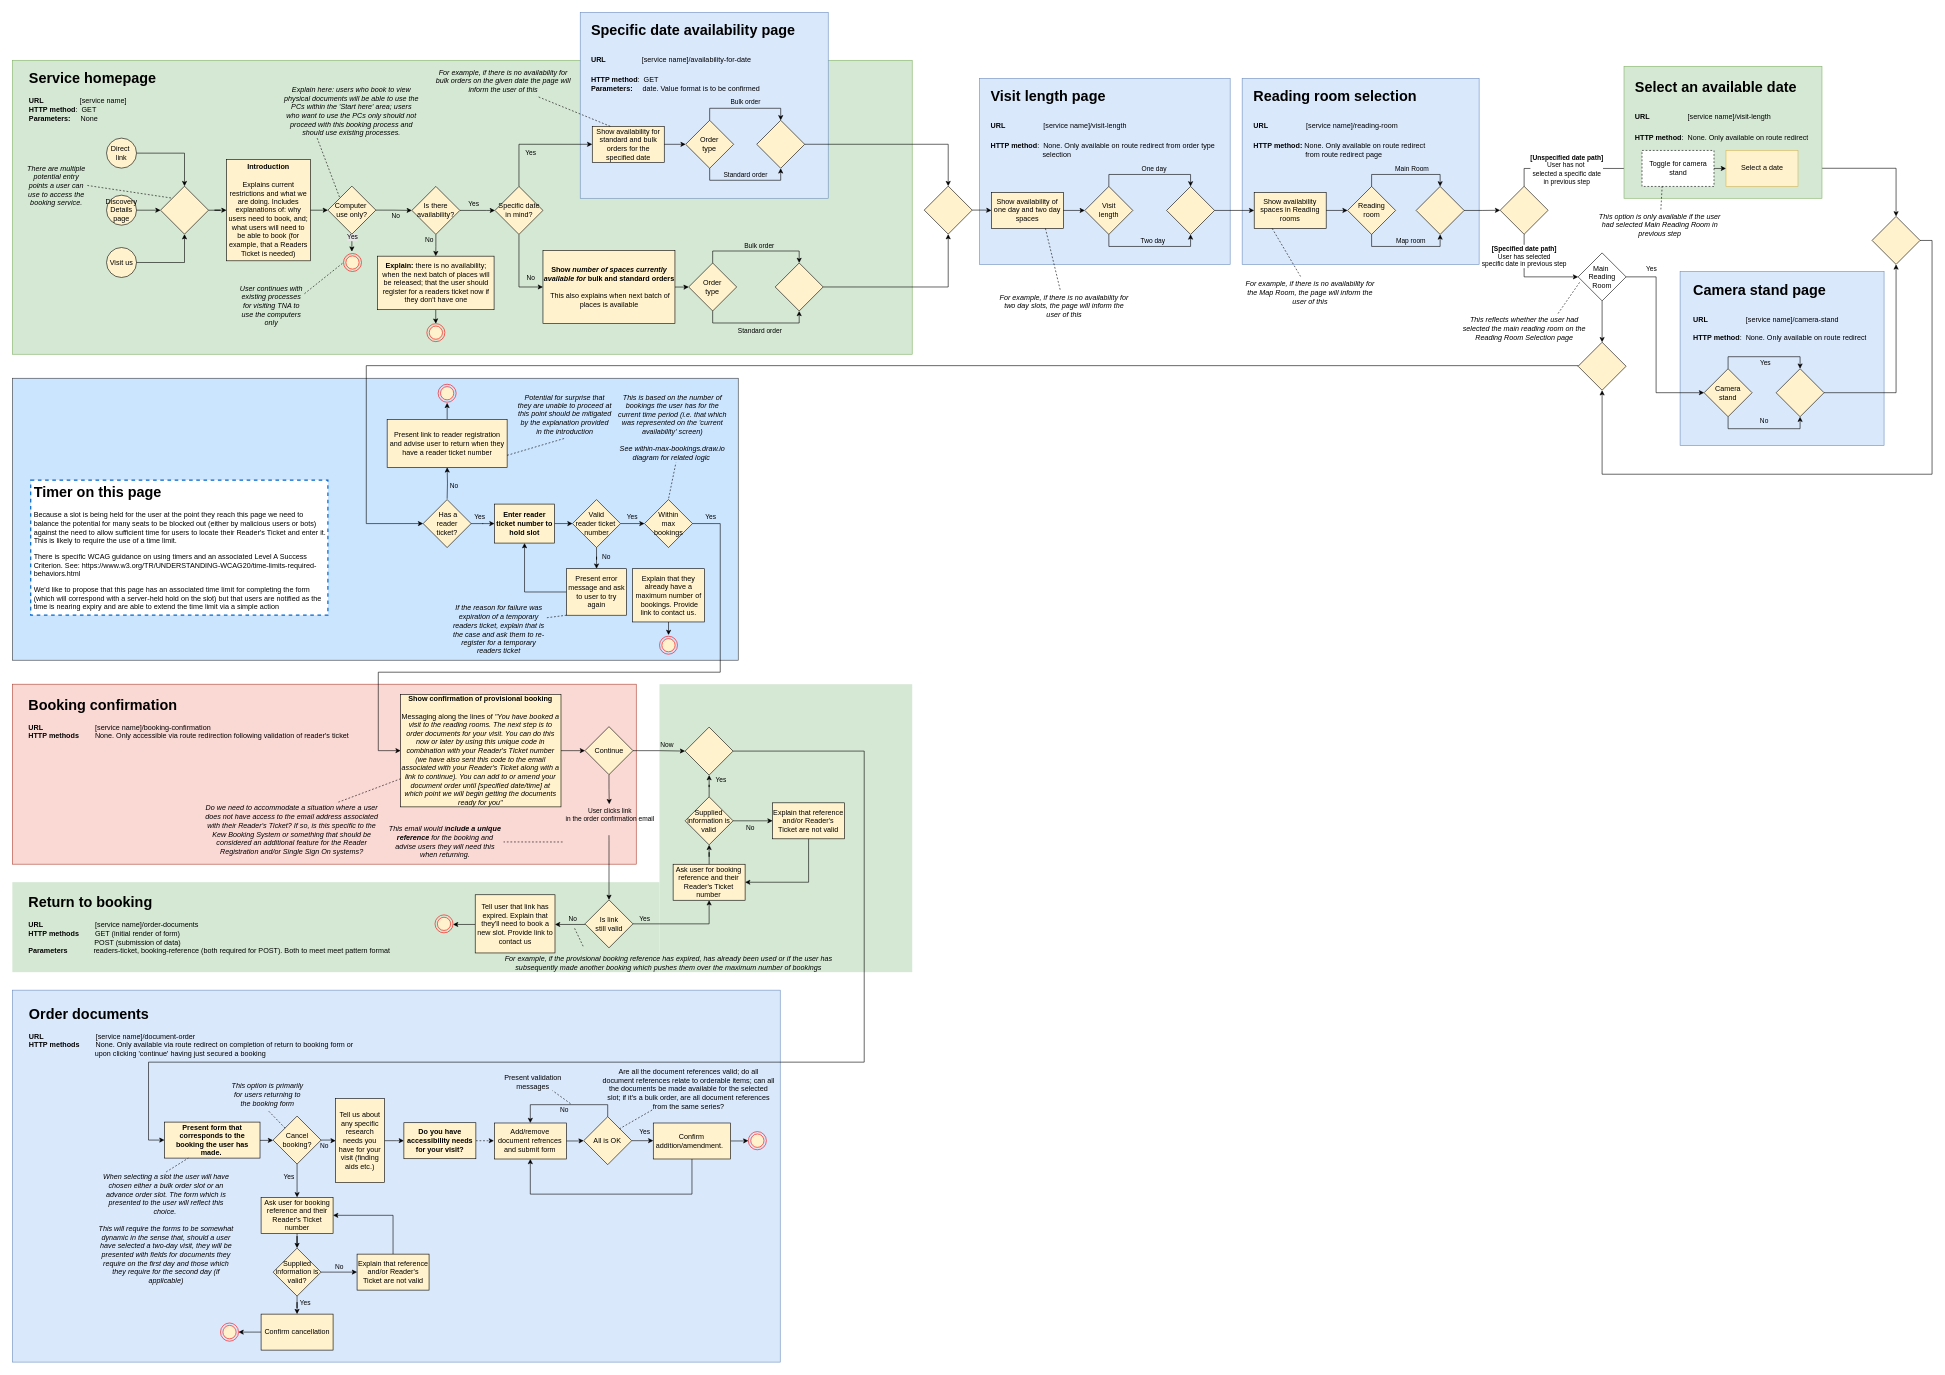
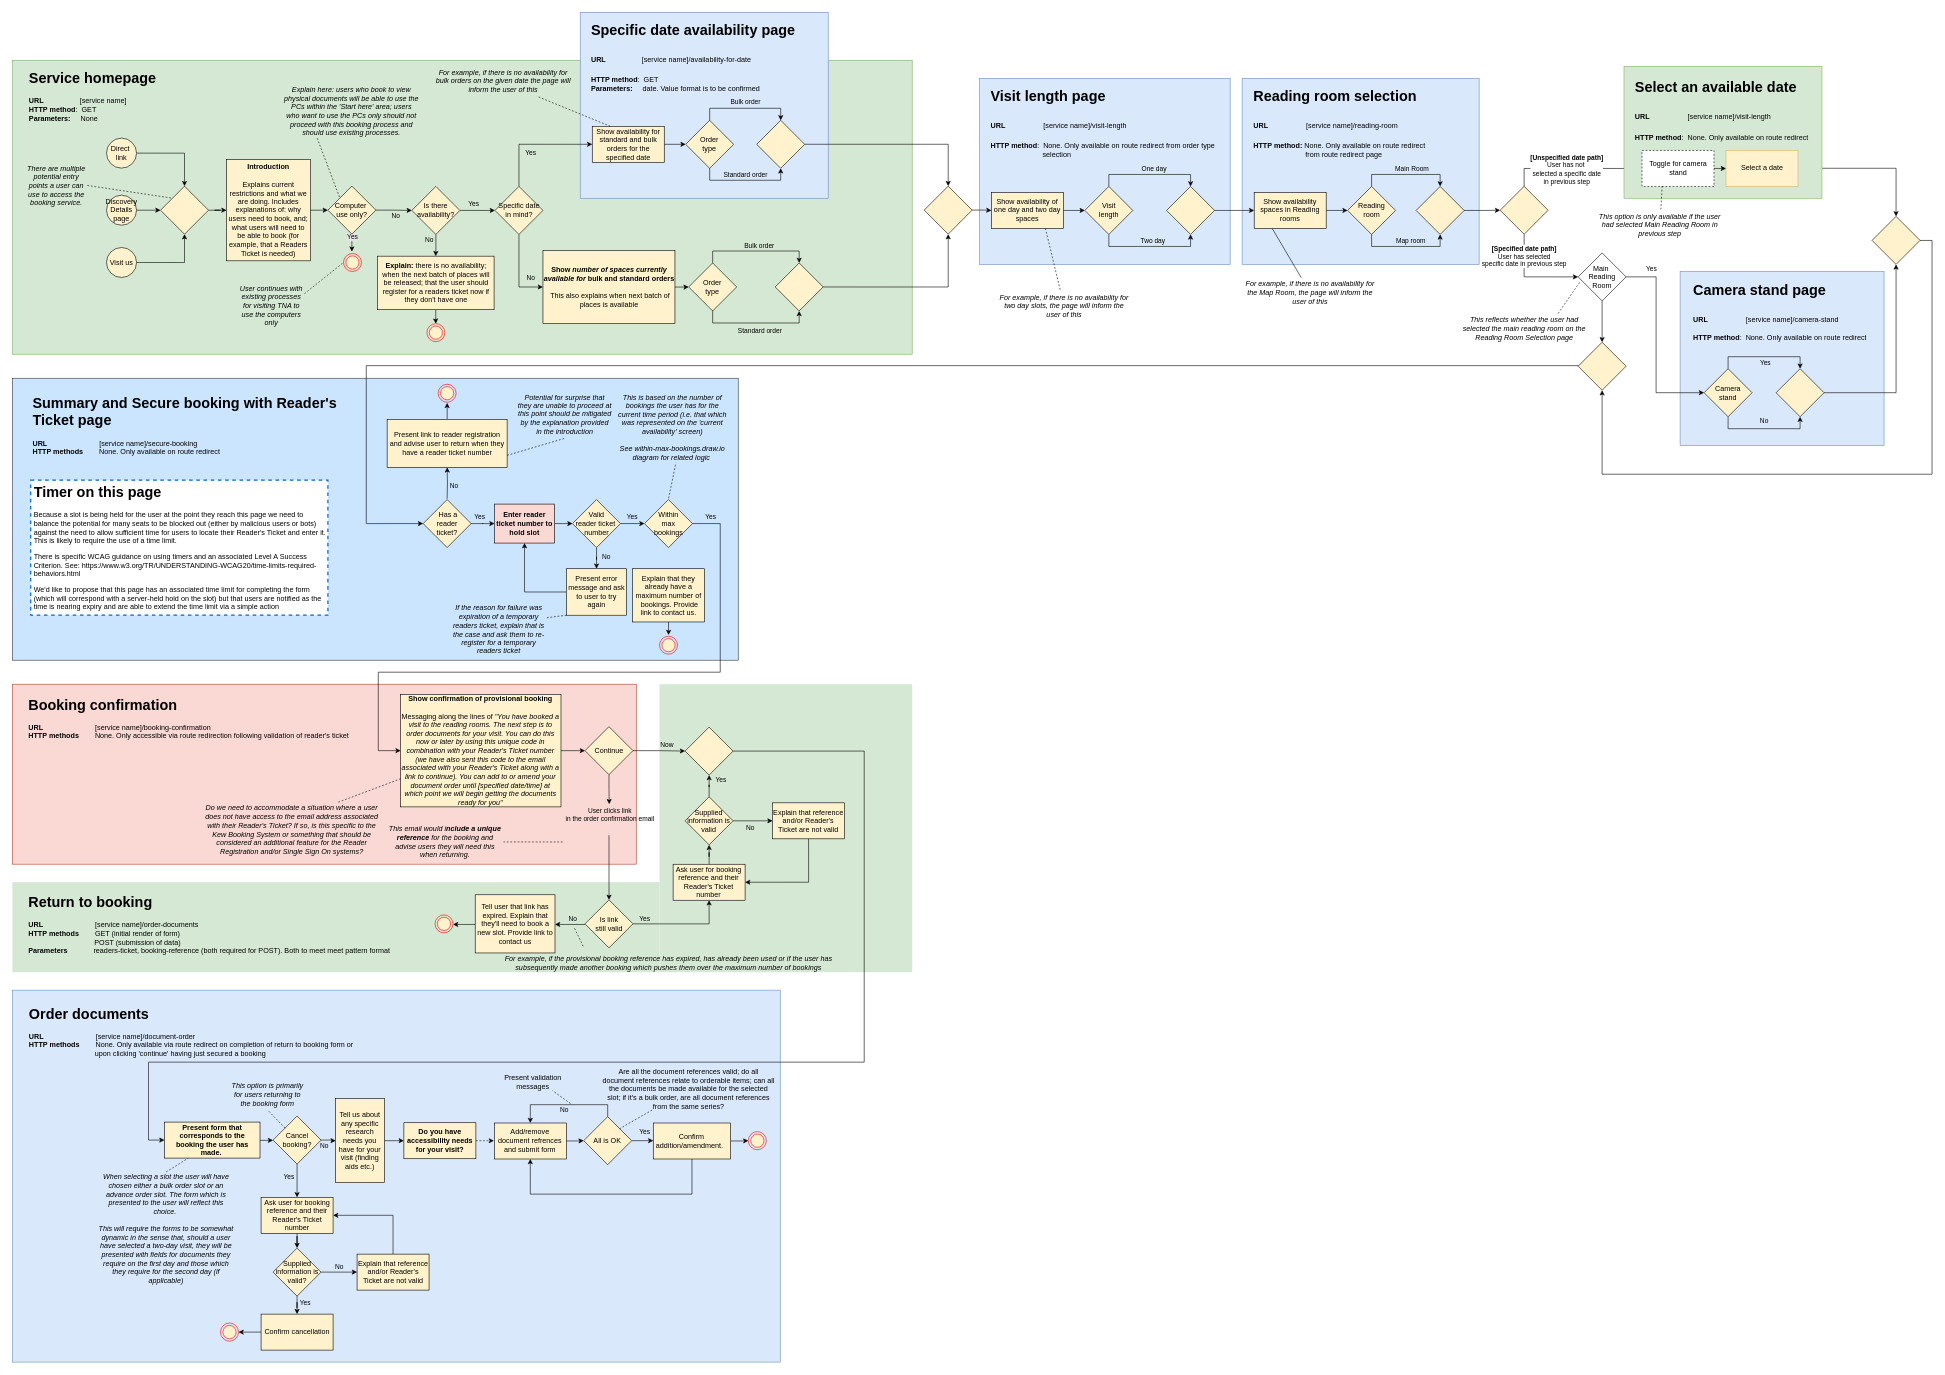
edge "Show availability spaces in Reading rooms" -- "For example, if there is no availability for the Map Room, the page will inform the user of this": style dashed -> solid
node "Summary and Secure booking with Reader's Ticket page URL [service name]/secure-booking HTTP methods None. Only available on route redirect": added
node "Enter reader ticket number to hold slot": fillcolor #fff2cc -> #fad9d5
